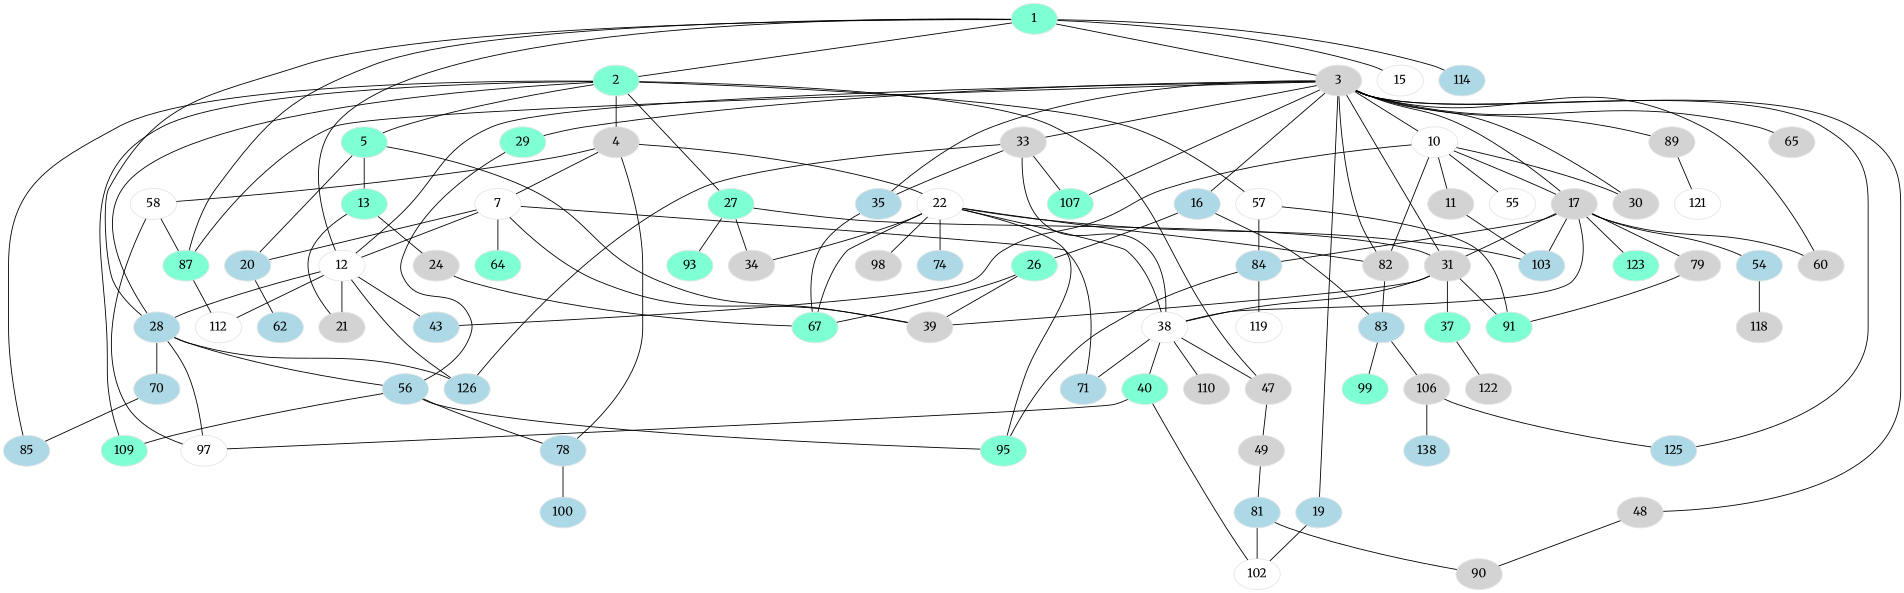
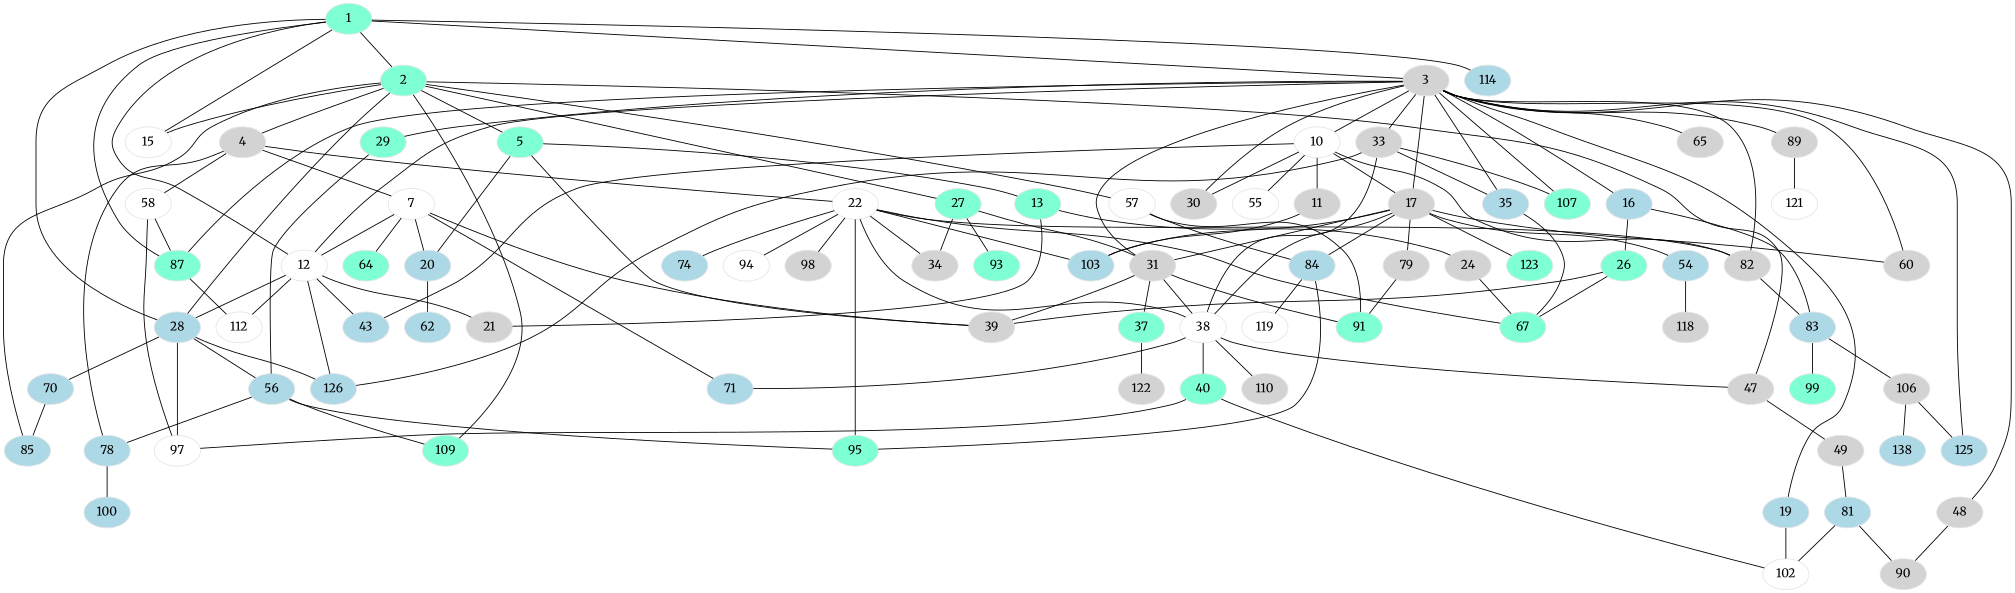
edge "2" -- "15": added
node "94": added
